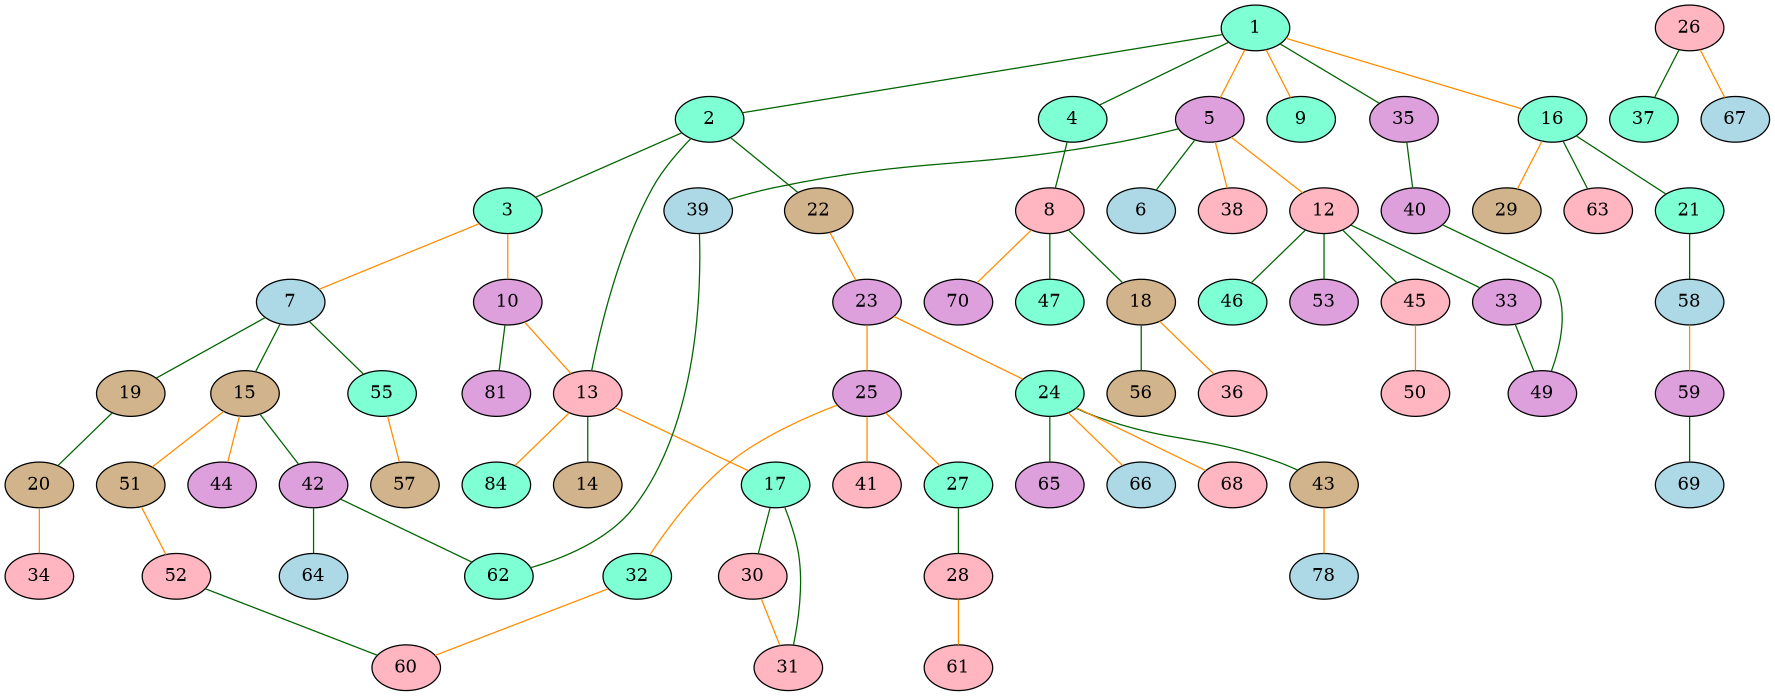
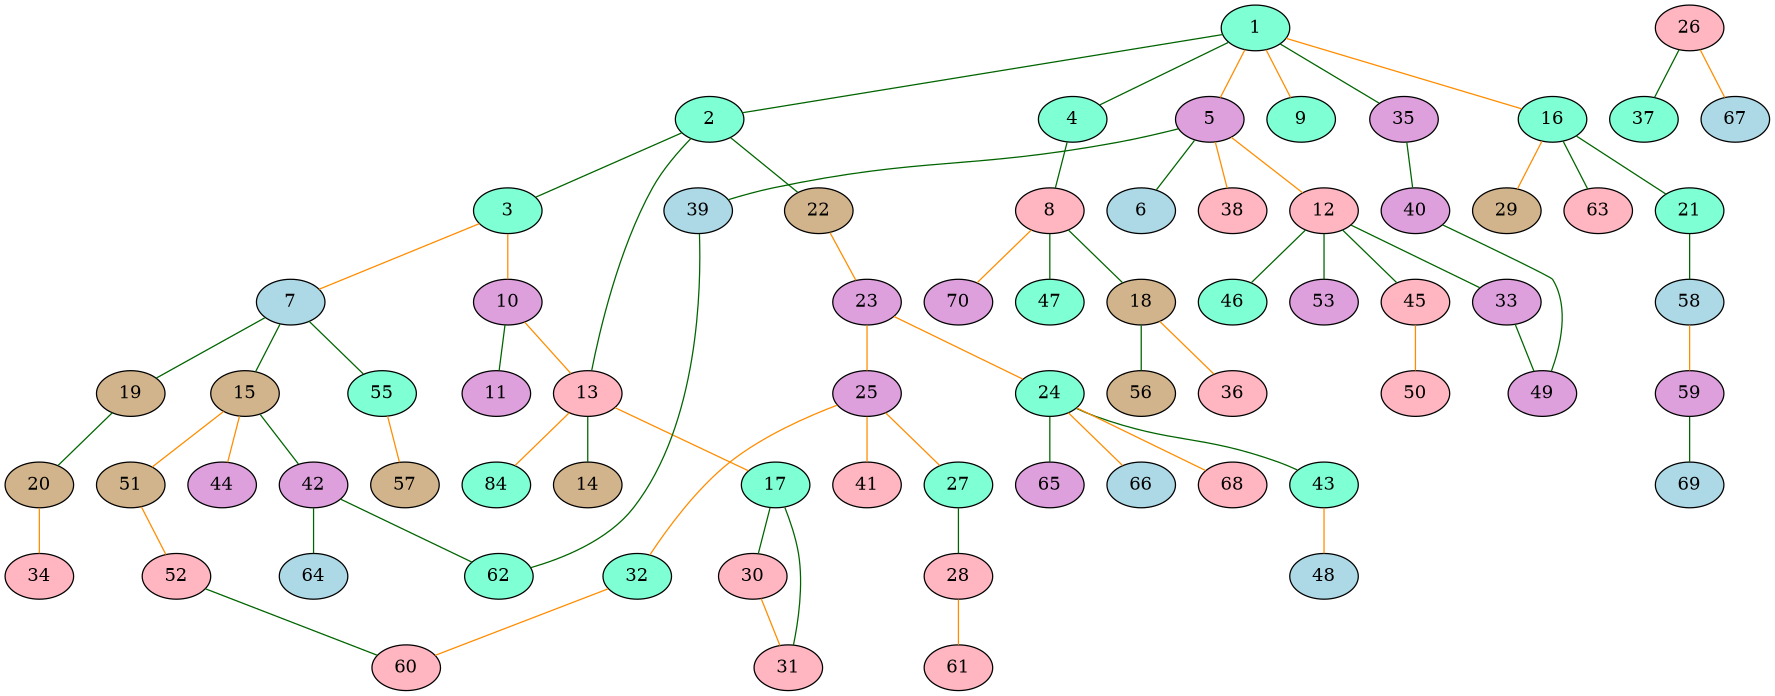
node "81": label "81" -> "11"
node "43": fillcolor tan -> aquamarine
node "78": label "78" -> "48"
